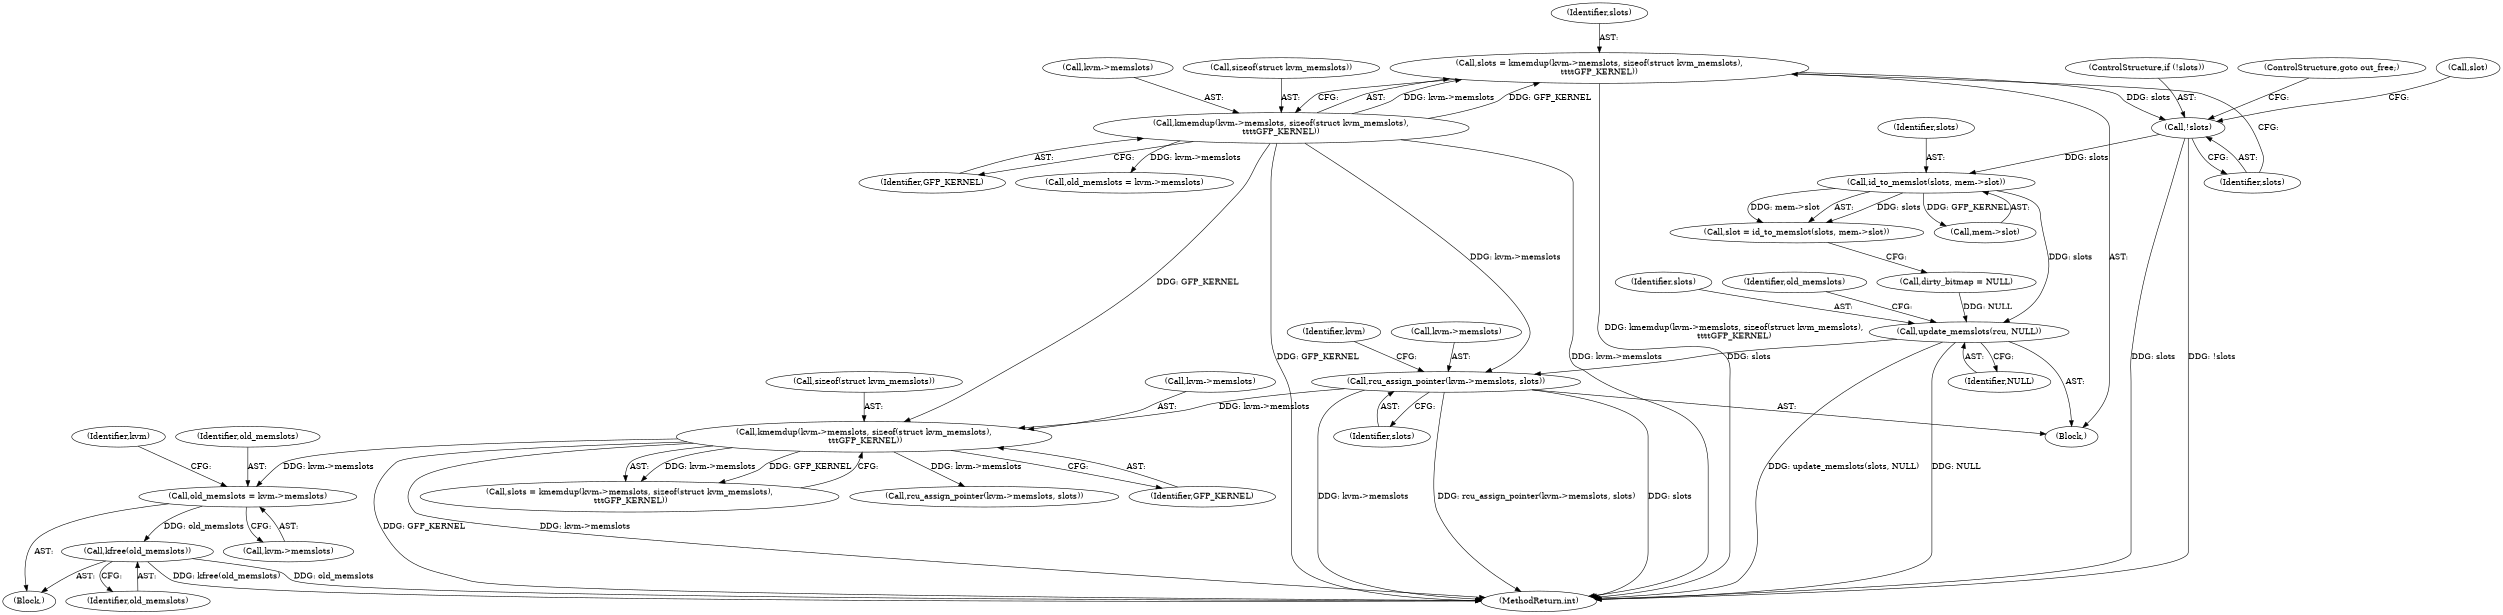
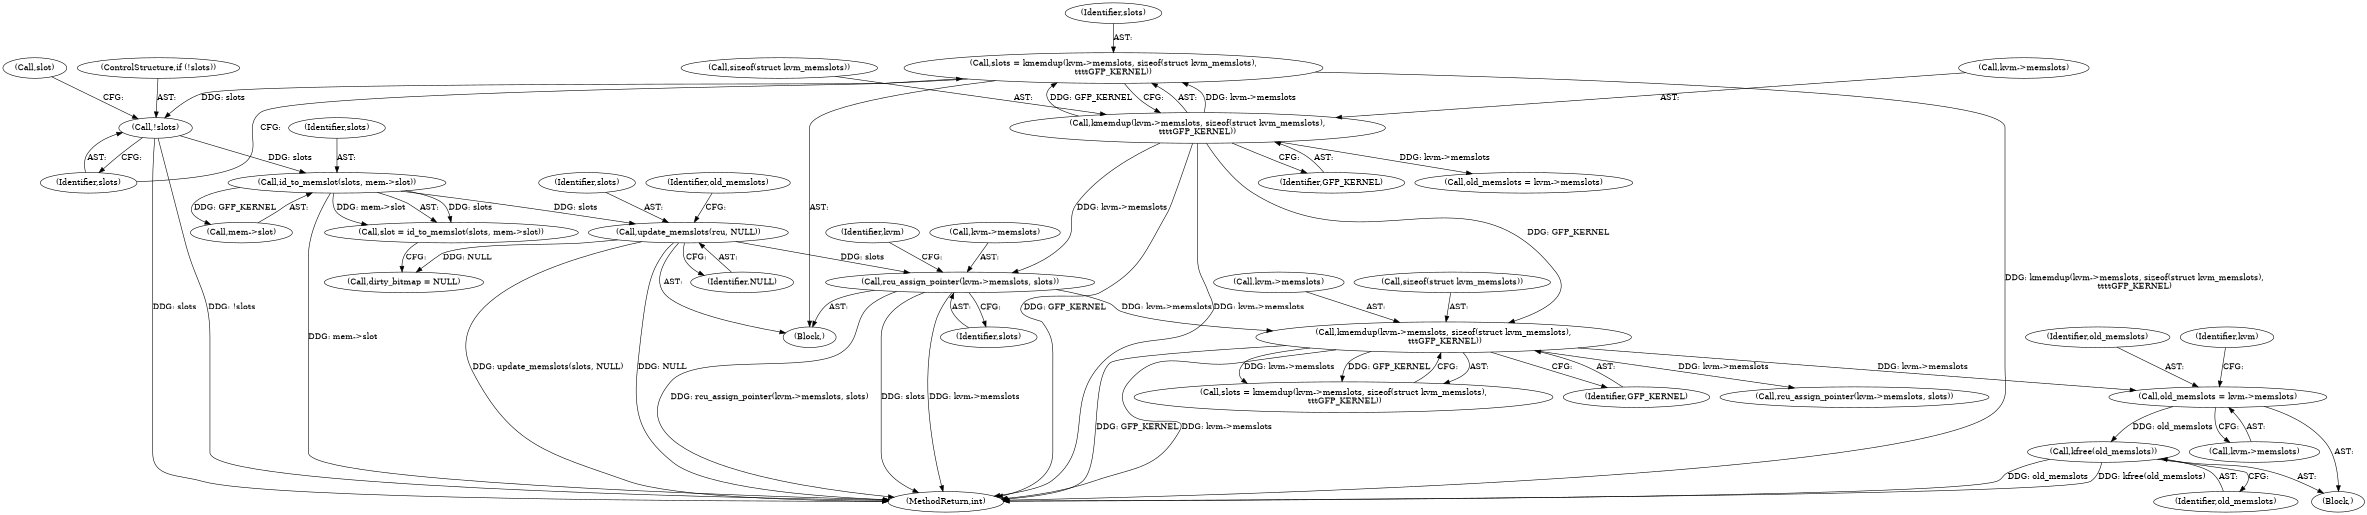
node "(ControlStructure,goto out_free;)": removed
edge "(Call,dirty_bitmap = NULL)" -> "(Call,update_memslots(rcu, NULL))": reversed
edge "(Call,id_to_memslot(slots, mem->slot))" -> "(MethodReturn,int)": added, label "DDG: mem->slot"
